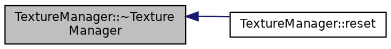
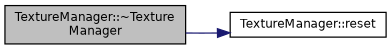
edge "TextureManager::reset" -> "TextureManager::~Texture Manager": reversed
